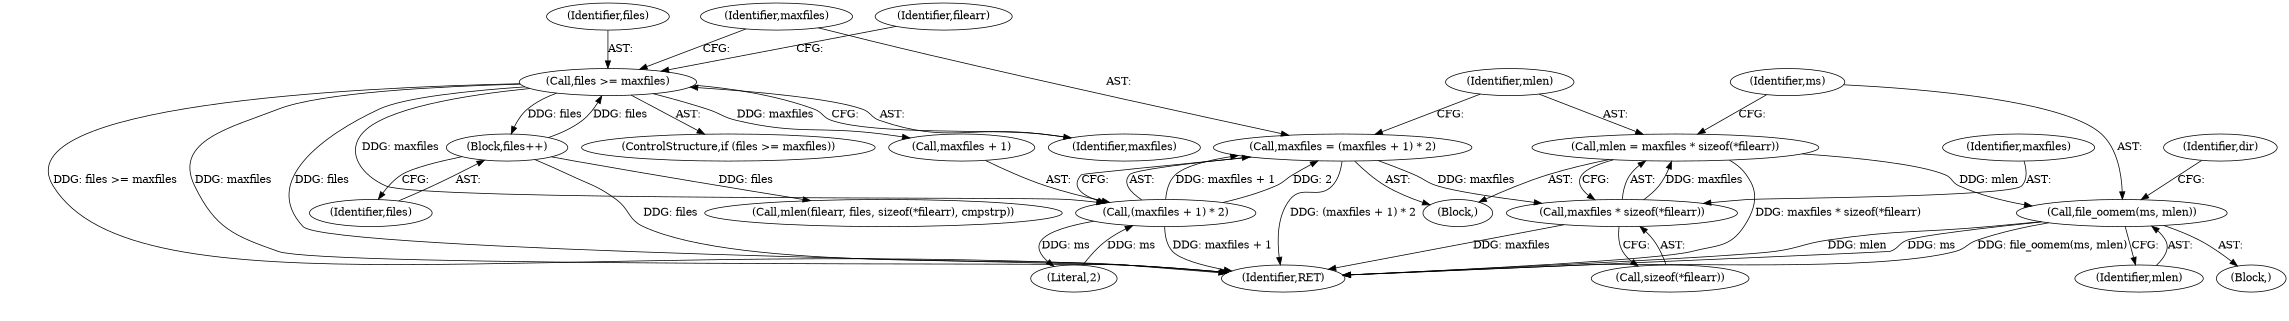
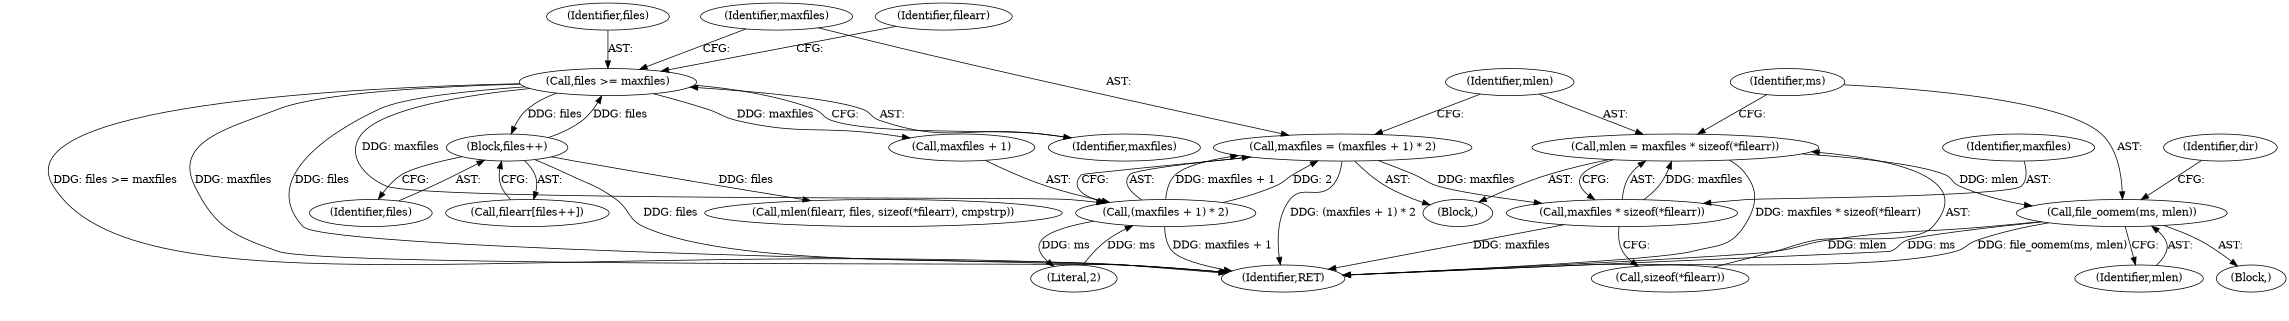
node "(ControlStructure,if (files >= maxfiles))": removed
node "(Call,filearr[files++])": added
edge "(Call,sizeof(*filearr))" -> "(Call,maxfiles * sizeof(*filearr))": now "(Call,sizeof(*filearr))" -> "(Call,mlen = maxfiles * sizeof(*filearr))"
